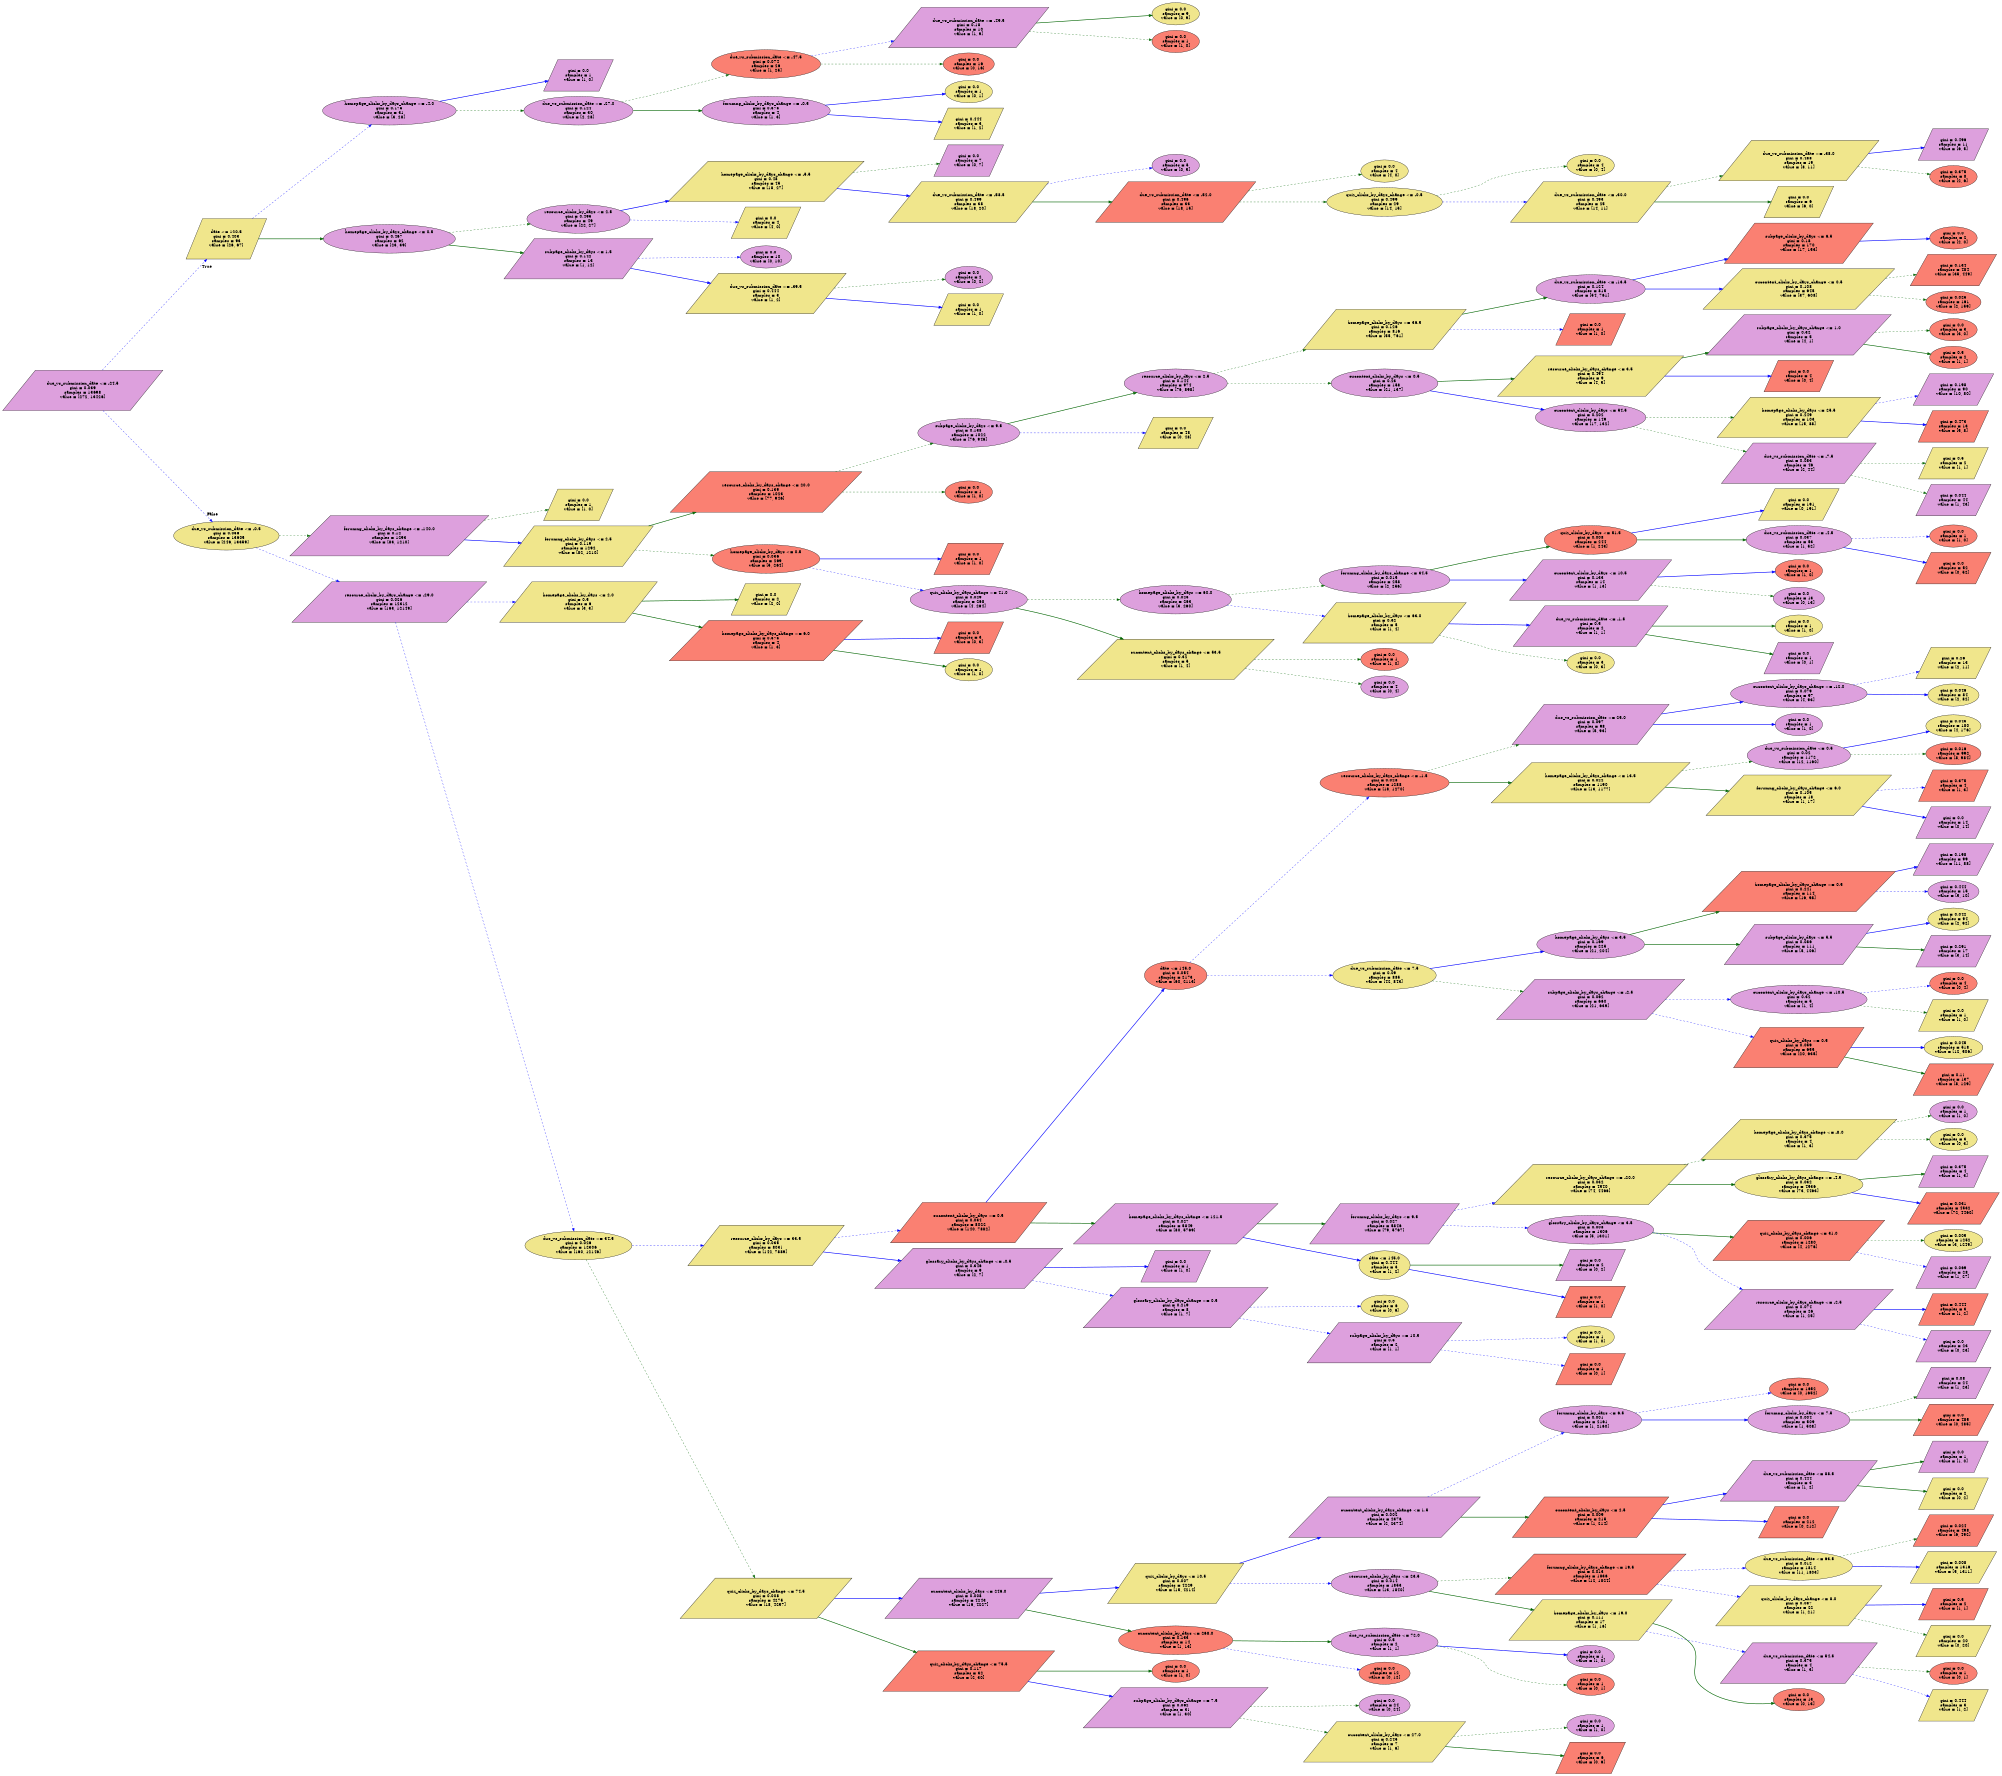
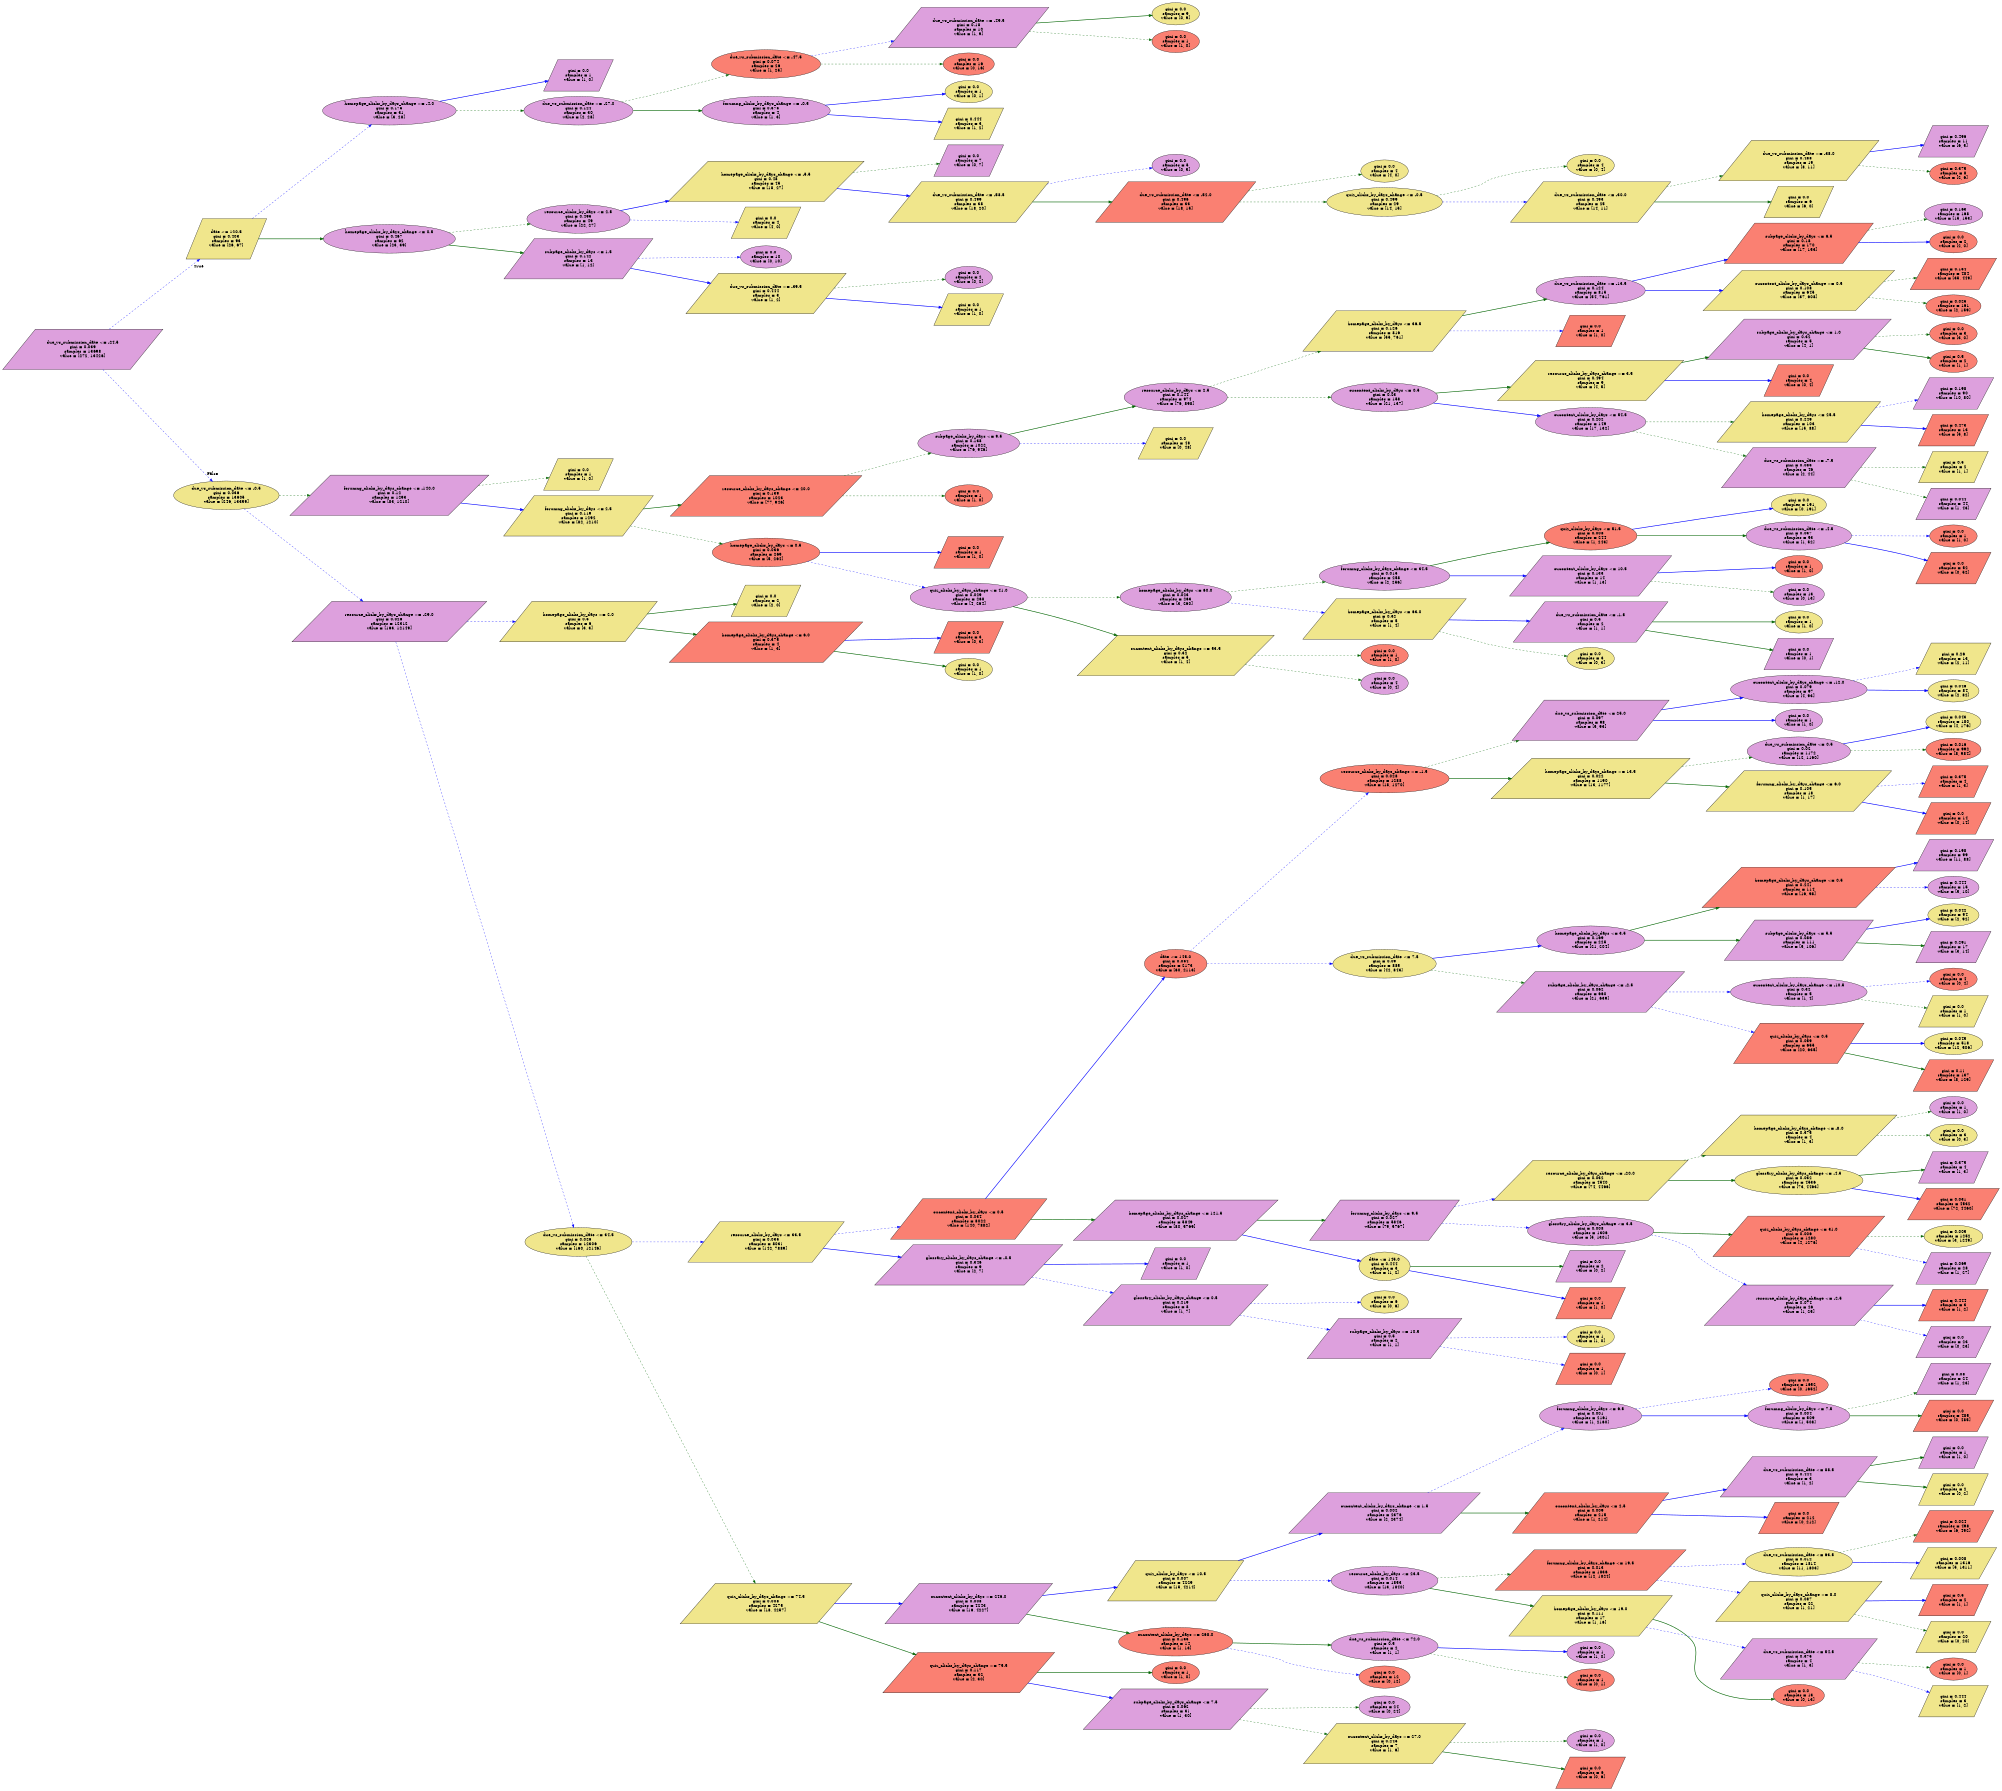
node "gini = 0.163 samples = 168 value = [15, 153]": added
node "gini = 0.0 samples = 191 value = [0, 191]": shape parallelogram -> ellipse
node "gini = 0.0 samples = 14 value = [0, 14]": fillcolor plum -> salmon
